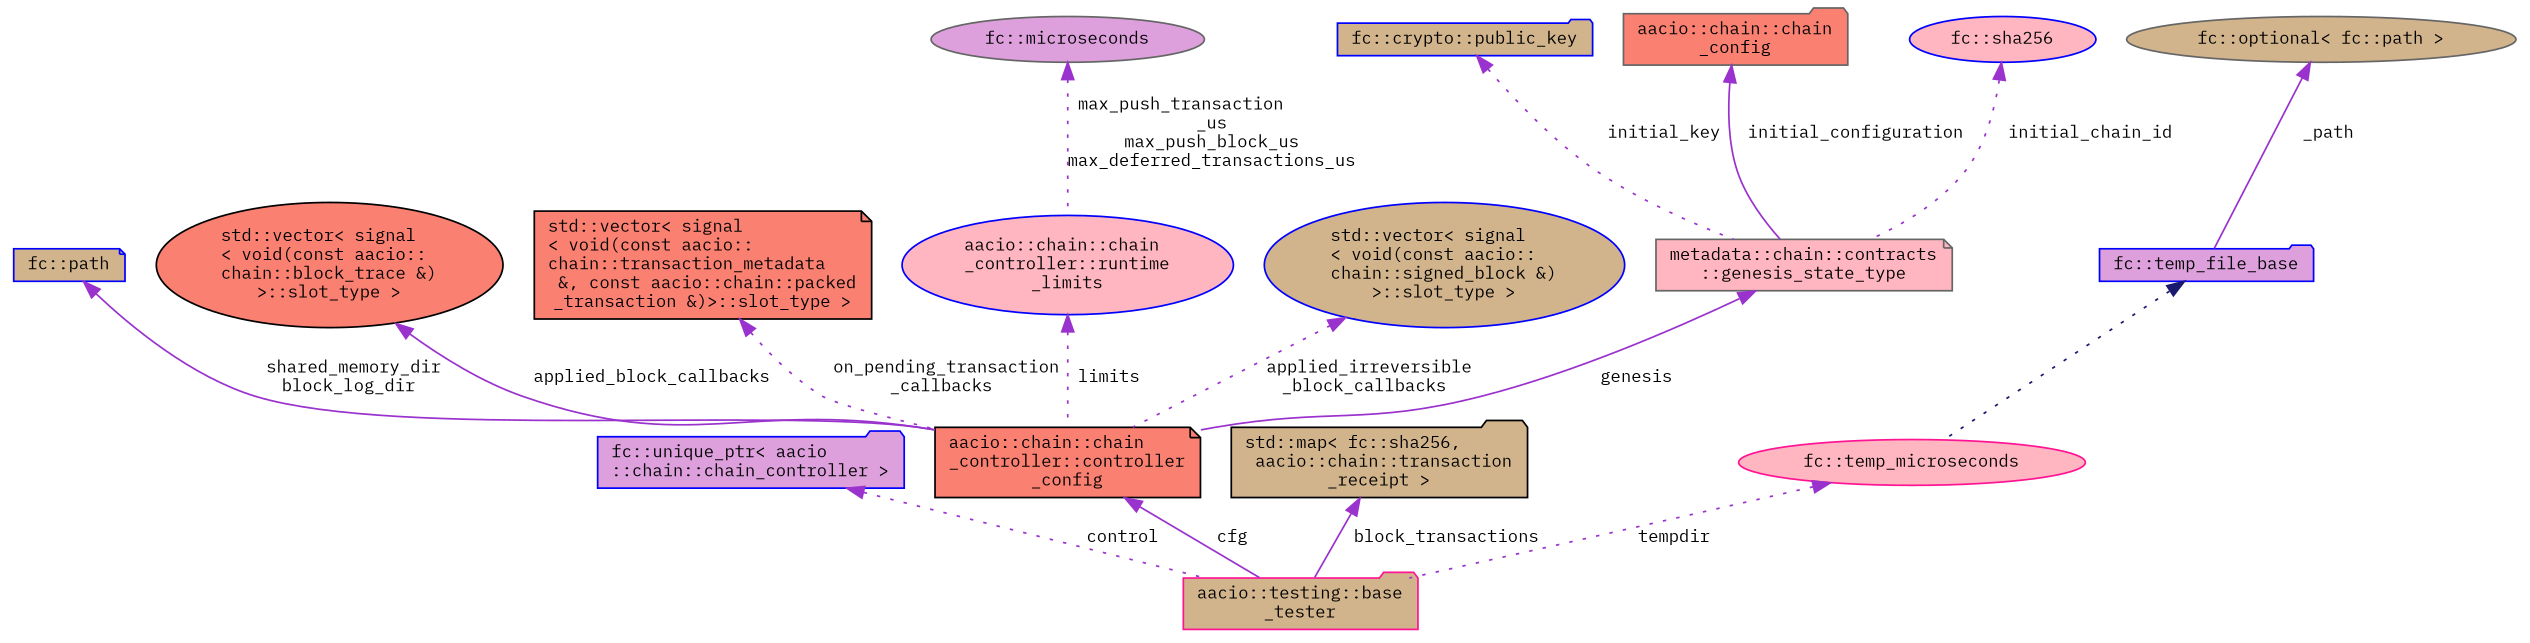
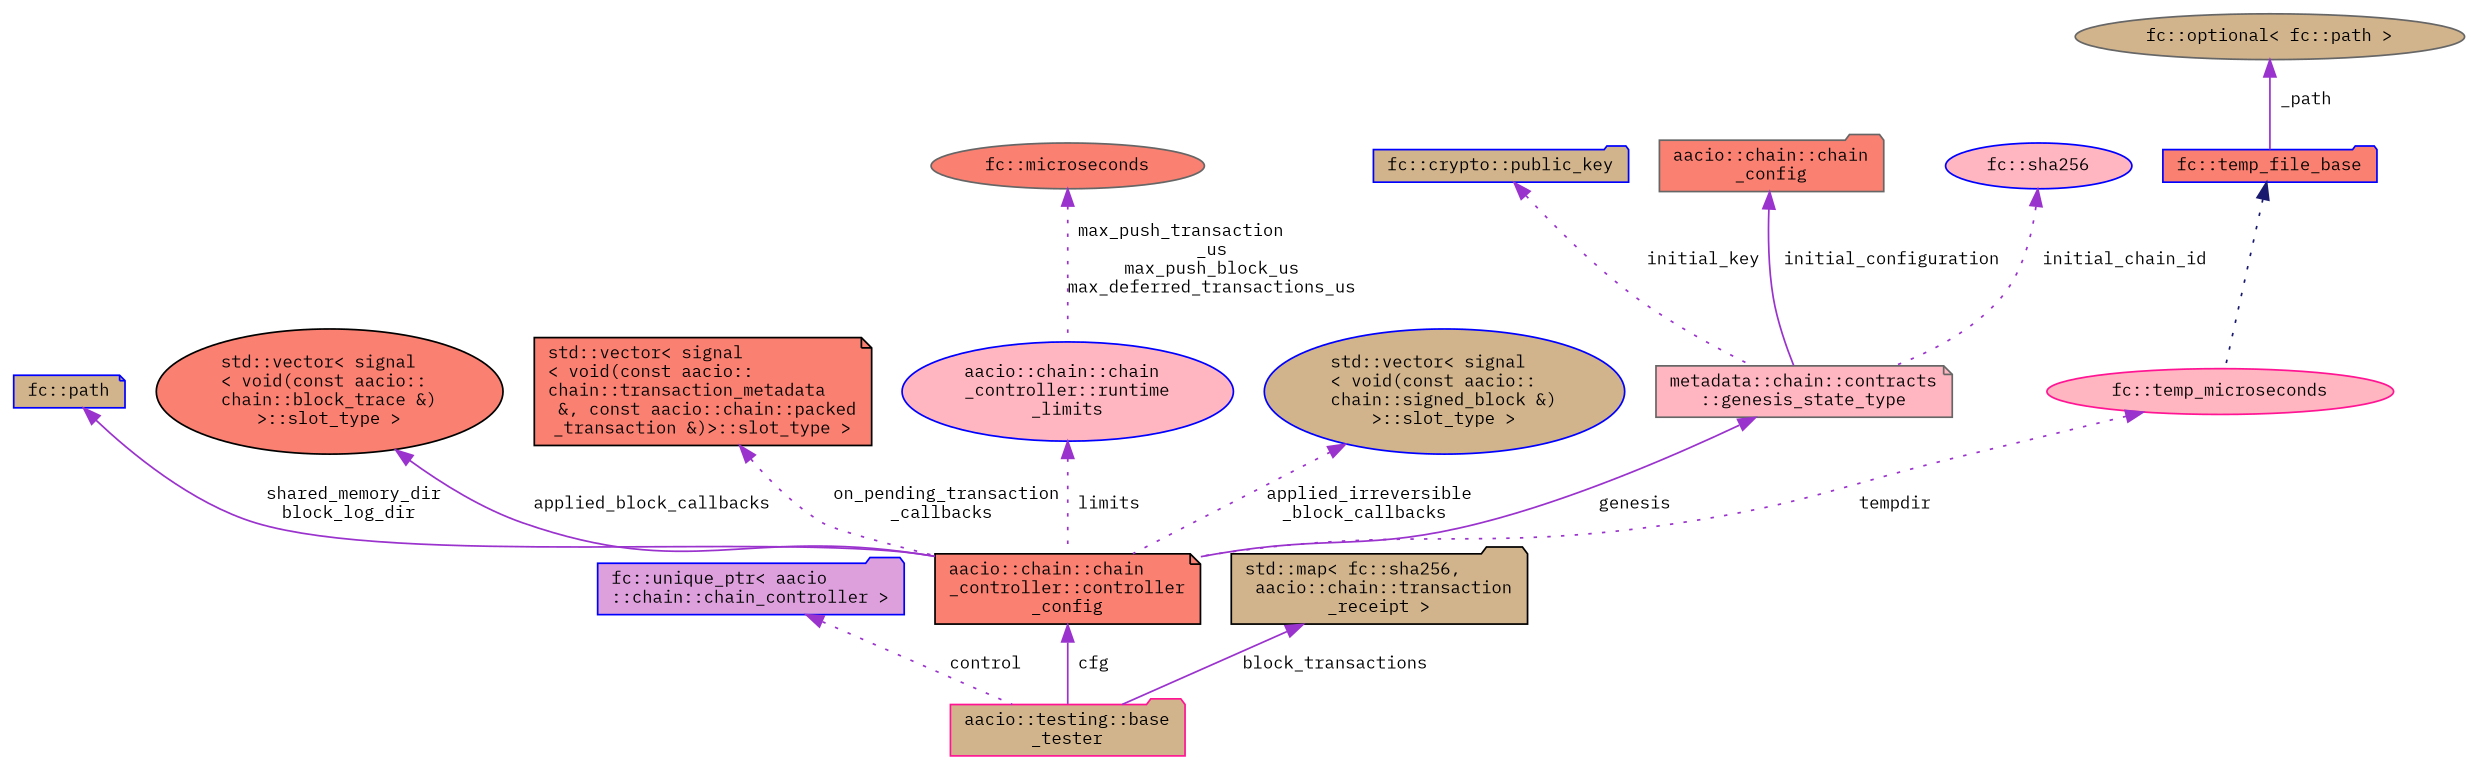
node "fc::microseconds": fillcolor plum -> salmon
node "fc::temp_file_base": fillcolor plum -> salmon
edge "aacio::testing::base _tester" -> "fc::temp_microseconds": now "aacio::chain::chain _controller::controller _config" -> "fc::temp_microseconds"
